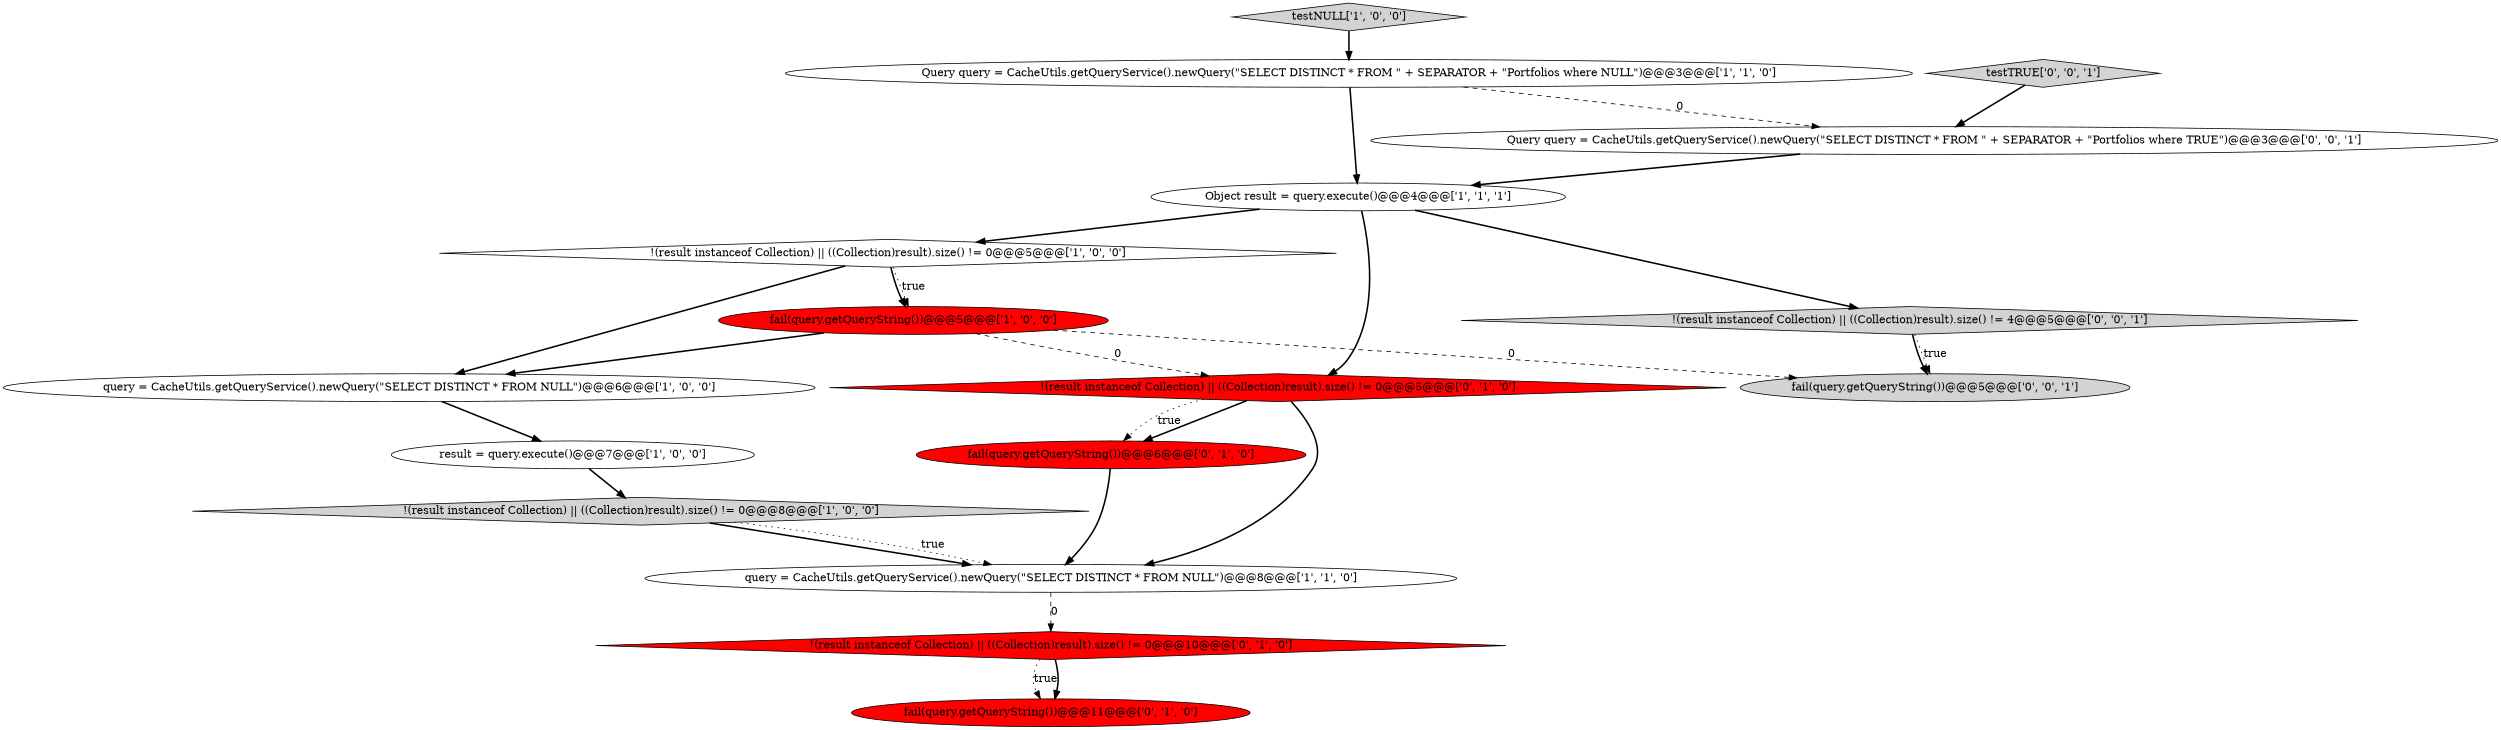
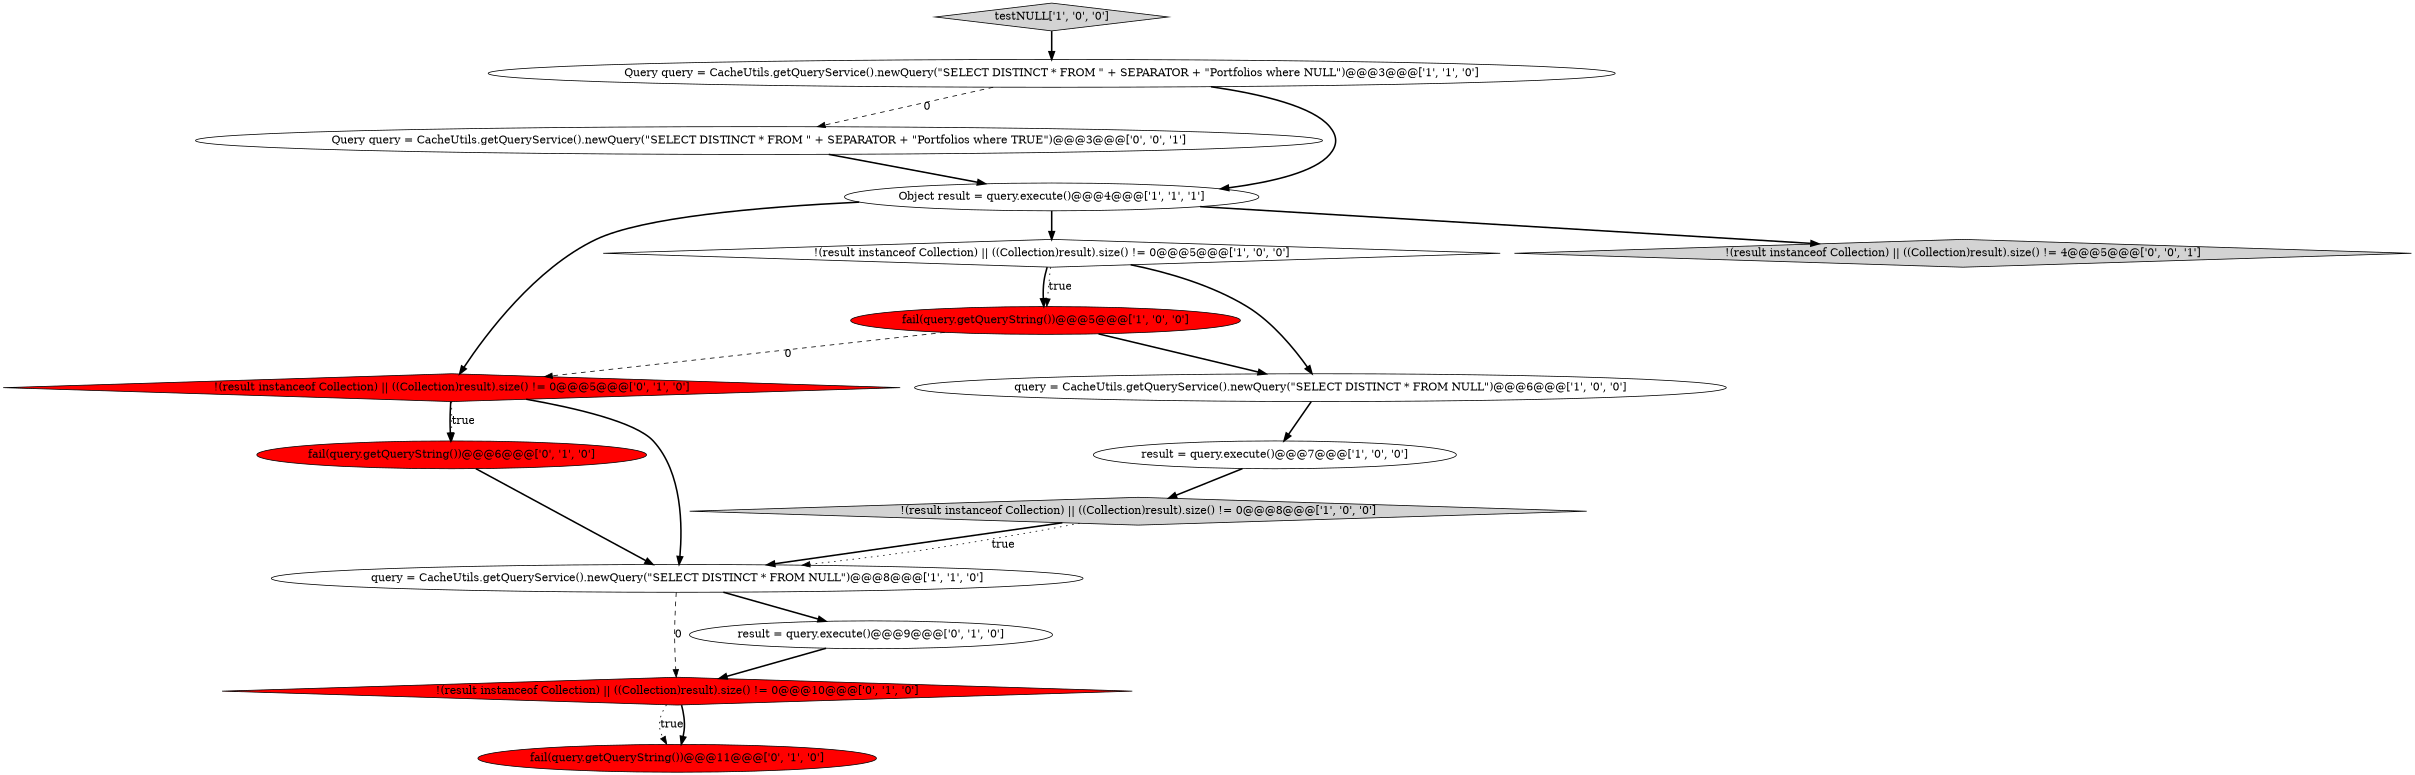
node "testTRUE['0', '0', '1']": removed
node "fail(query.getQueryString())@@@5@@@['0', '0', '1']": removed
node "result = query.execute()@@@9@@@['0', '1', '0']": added
